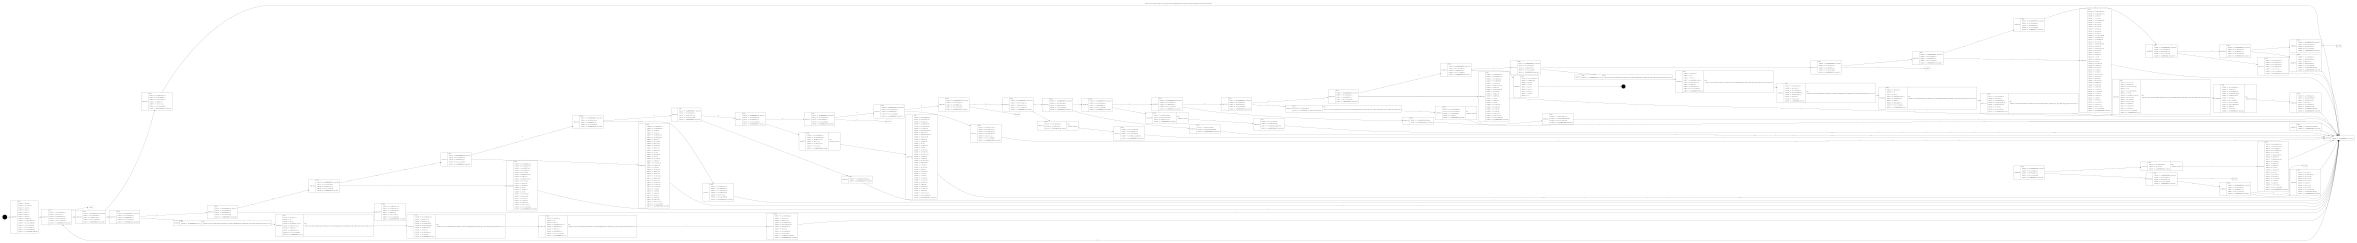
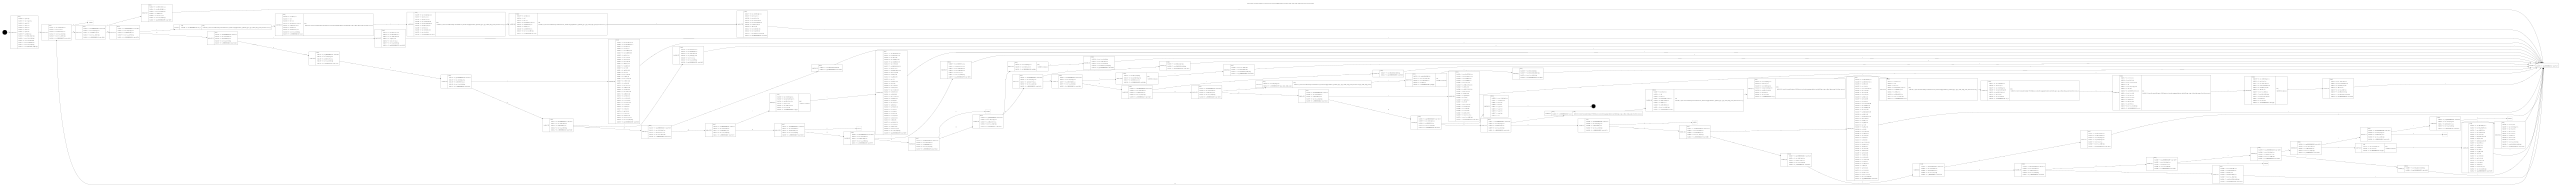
node "0x40209b [25]": added
node "0x402584 [88]": removed
